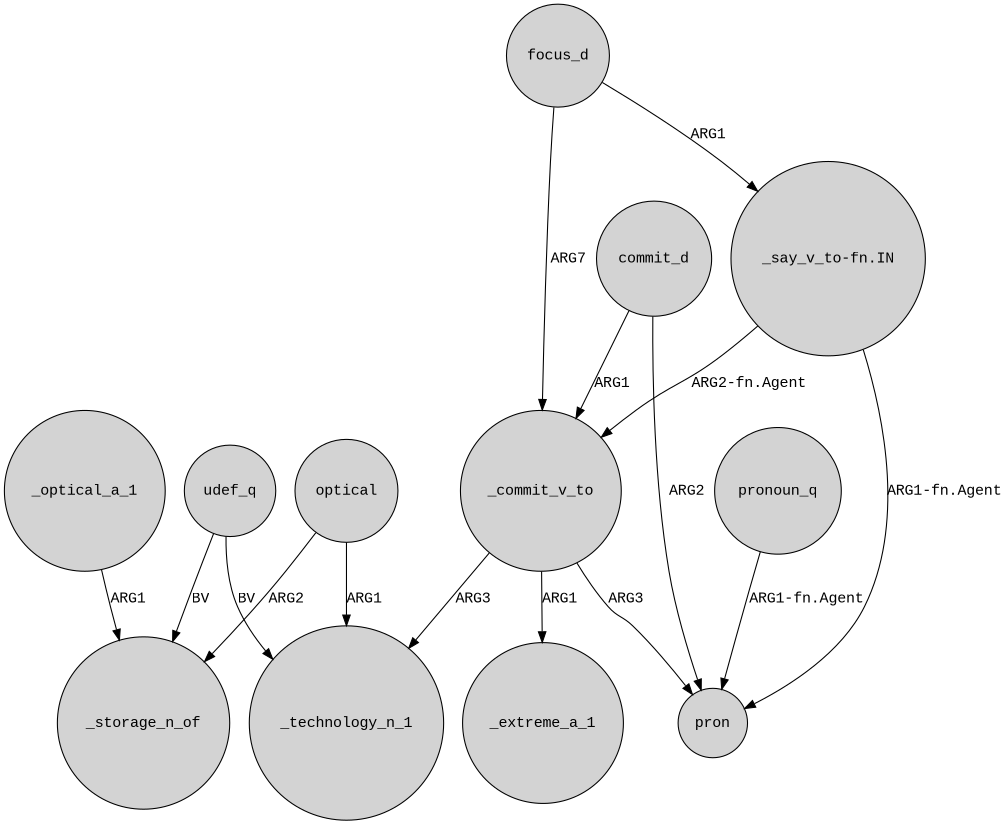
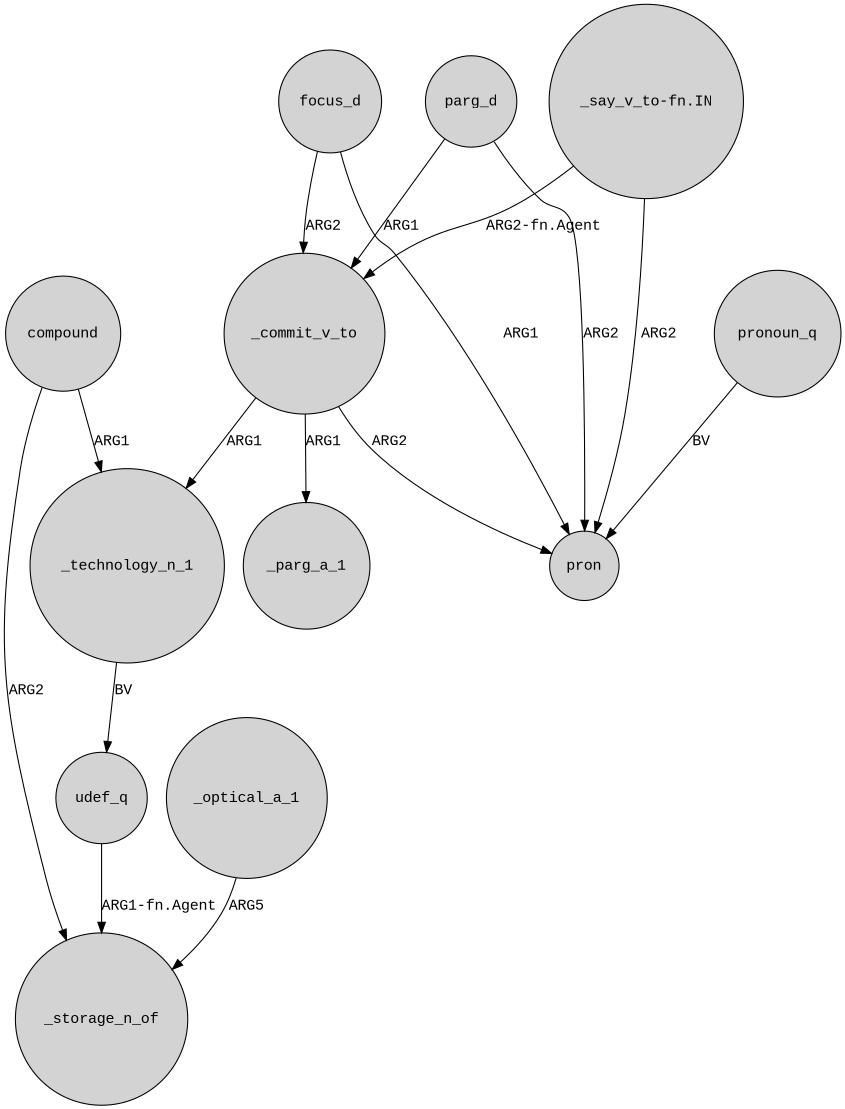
edge "focus_d" -> "_say_v_to-fn.IN": now "focus_d" -> "pron"
edge "focus_d" -> "_commit_v_to": label "ARG7" -> "ARG2"
node "commit_d": label "commit_d" -> "parg_d"
node "optical": label "optical" -> "compound"
edge "_say_v_to-fn.IN" -> "pron": label "ARG1-fn.Agent" -> "ARG2"
edge "udef_q" -> "_technology_n_1": reversed
edge "_optical_a_1" -> "_storage_n_of": label "ARG1" -> "ARG5"
edge "udef_q" -> "_storage_n_of": label "BV" -> "ARG1-fn.Agent"
edge "_commit_v_to" -> "_technology_n_1": label "ARG3" -> "ARG1"
edge "_commit_v_to" -> "pron": label "ARG3" -> "ARG2"
edge "pronoun_q" -> "pron": label "ARG1-fn.Agent" -> "BV"
node "_extreme_a_1": label "_extreme_a_1" -> "_parg_a_1"
